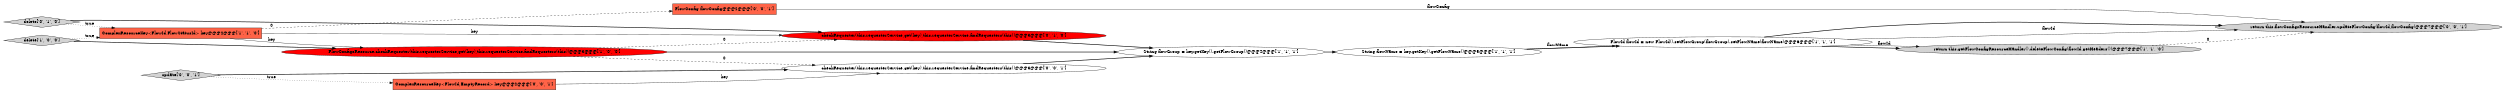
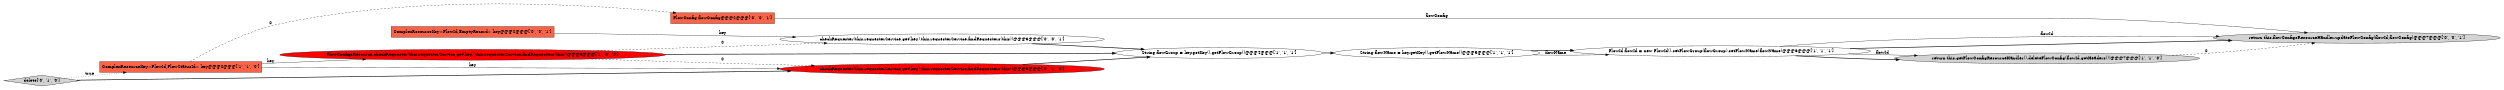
node "delete['1', '0', '0']": removed
node "update['0', '0', '1']": removed
